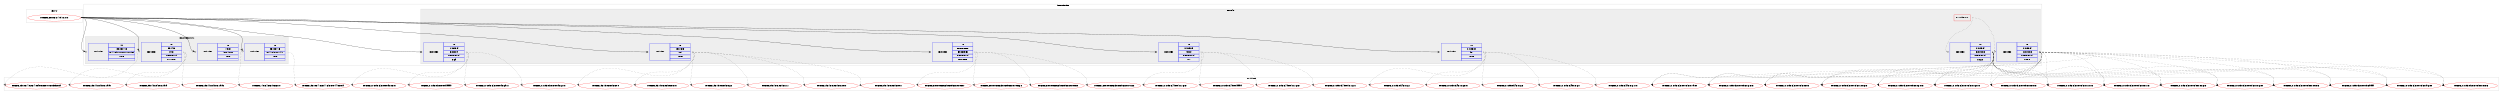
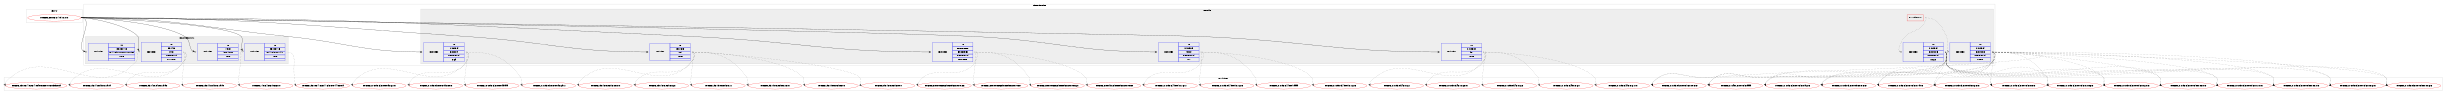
node "portage://app-portage/elt-patches-20170815": label "portage://app-portage/elt-patches-20170815" -> "portage://app-clisp/elt-patches-20170815"
node "portage://sys-devel/automake-1.16.1-r1": removed
node "portage://sys-devel/automake-9999": label "portage://sys-devel/automake-9999" -> "portage://sys-flex/automake-9999"
